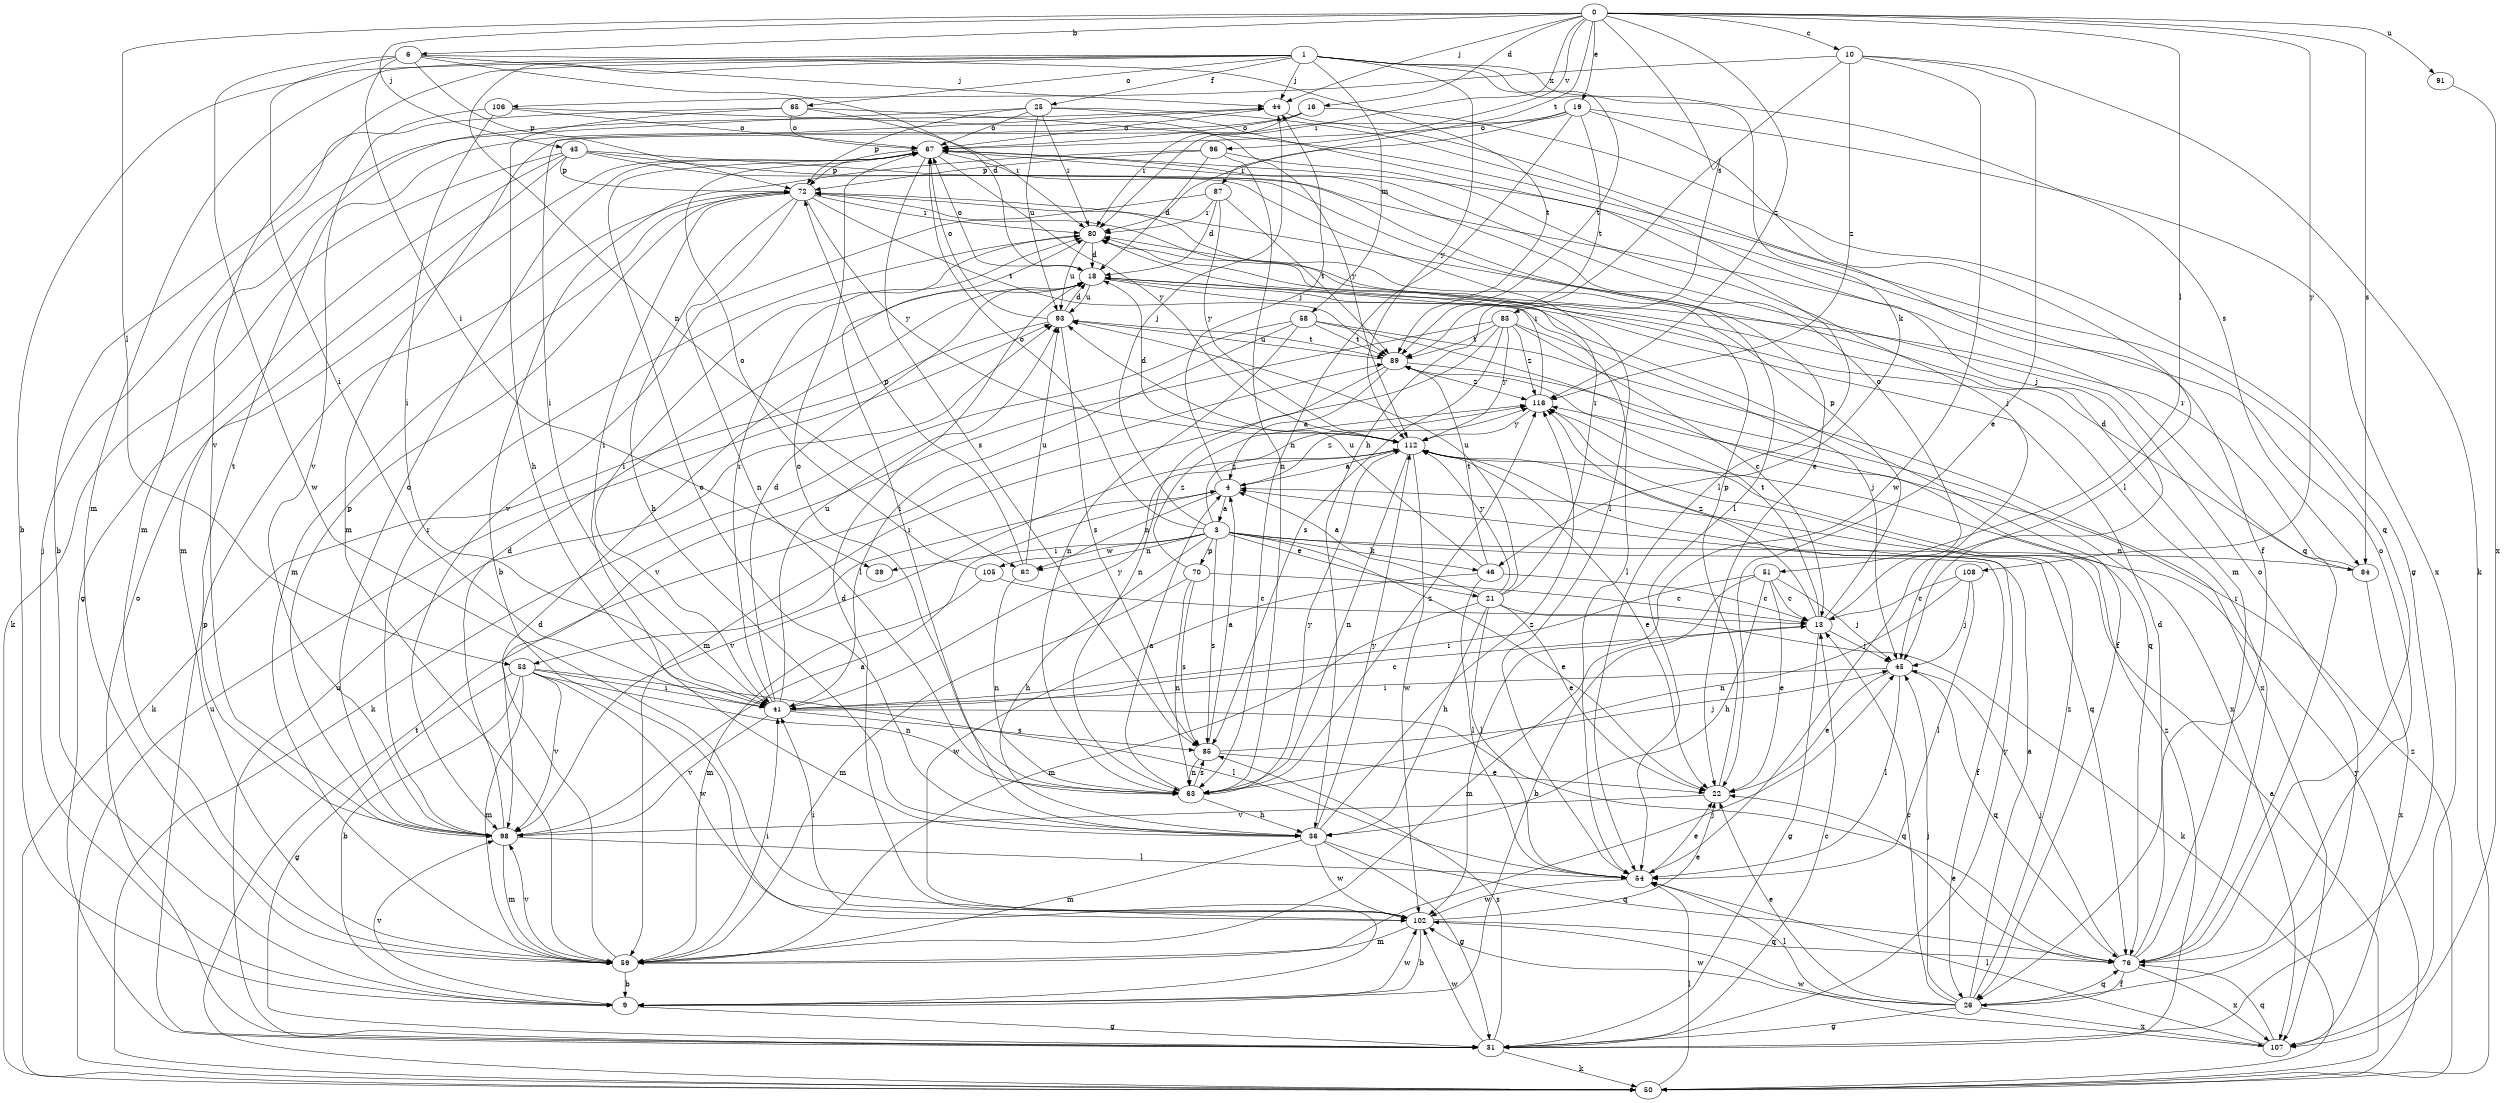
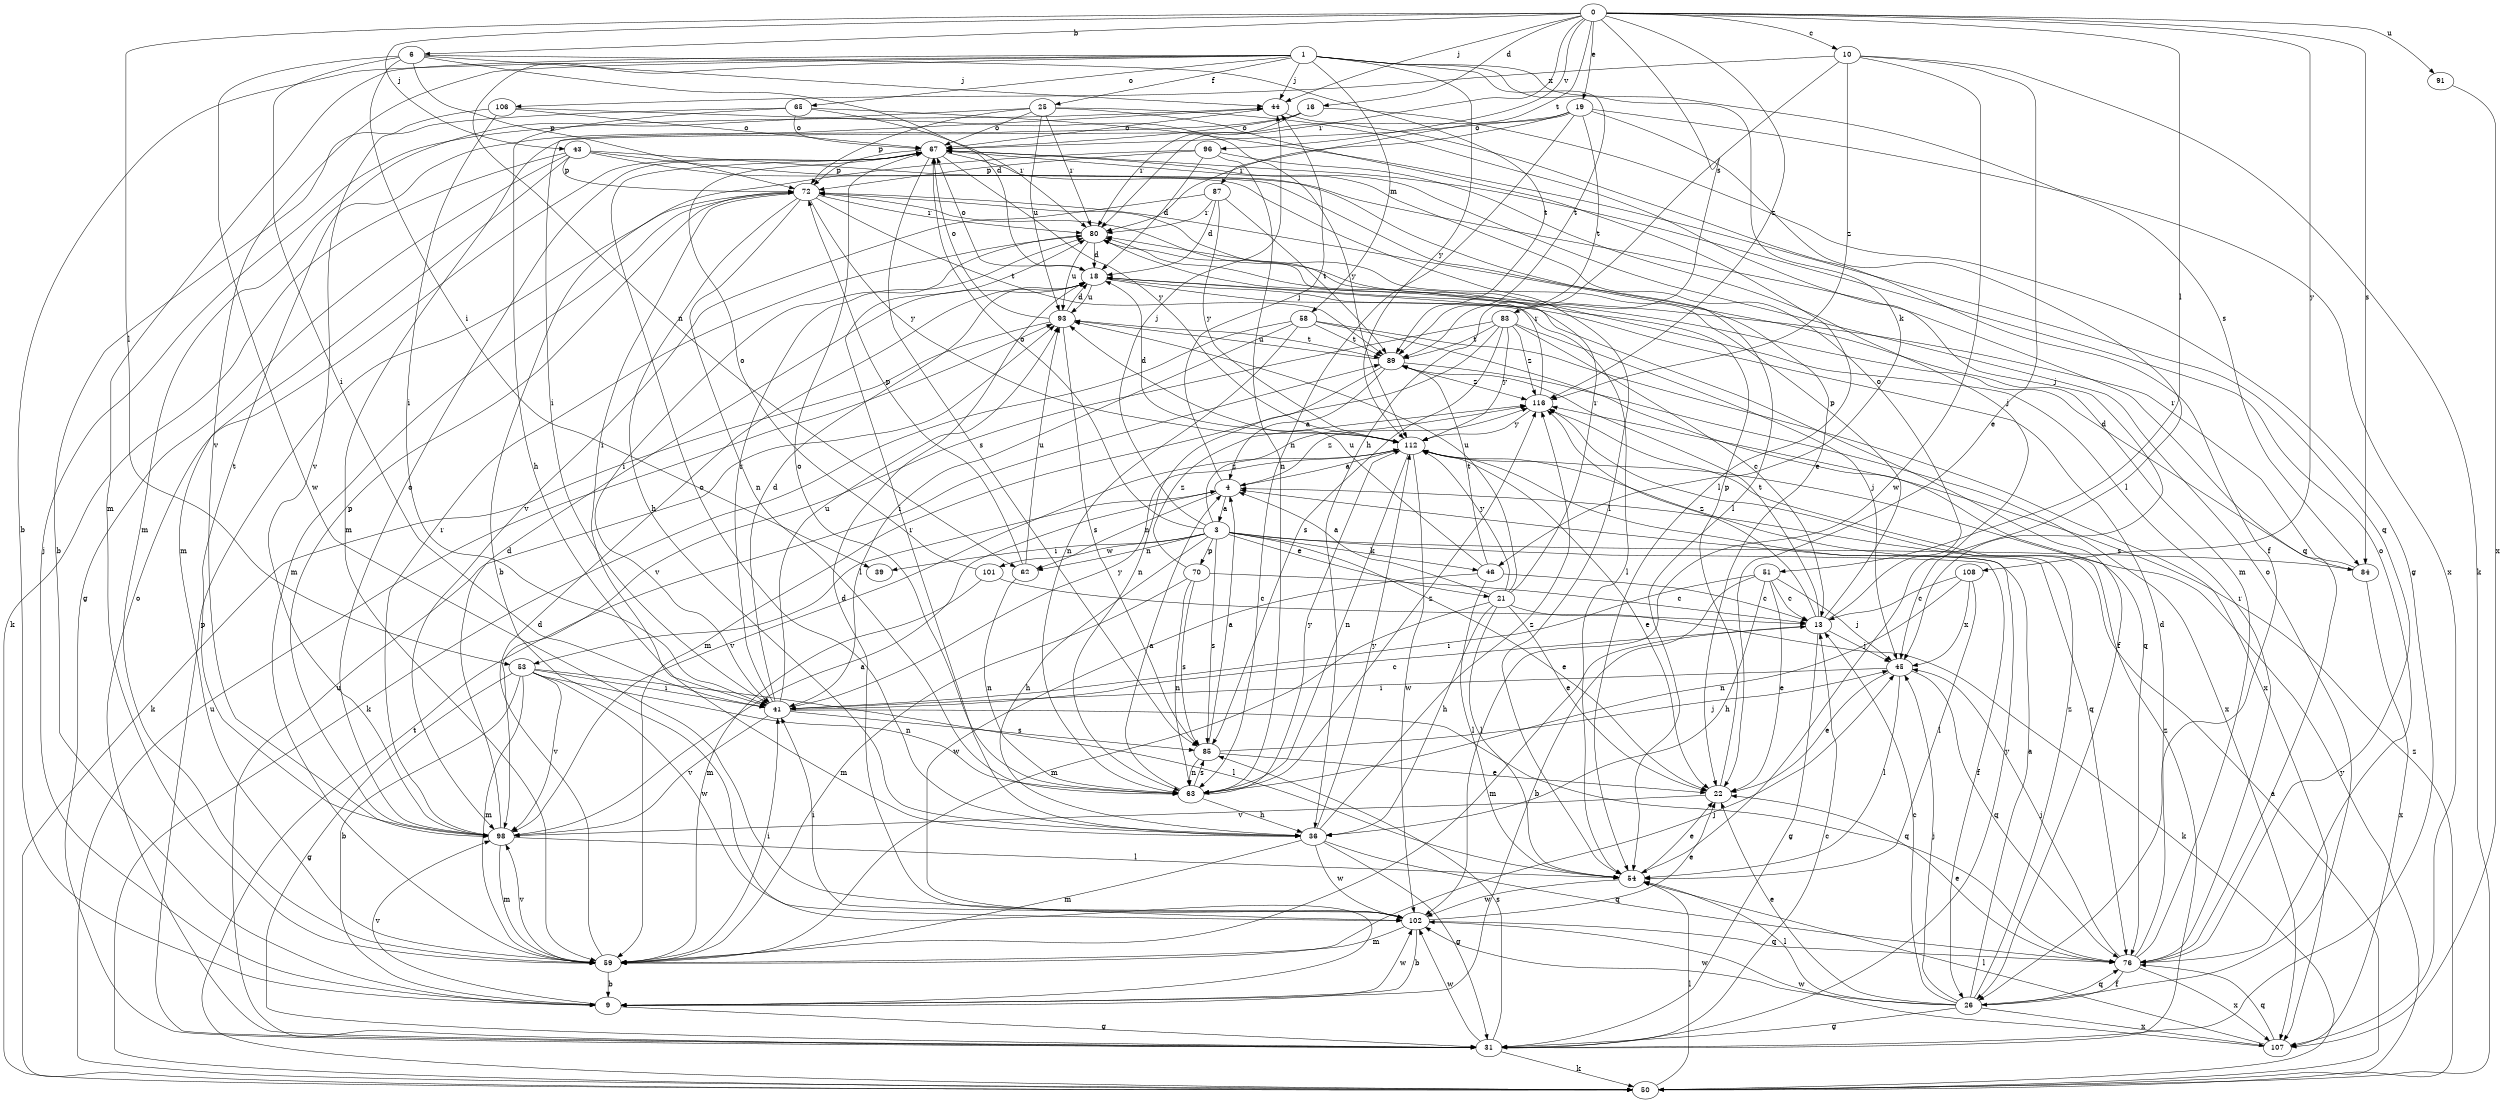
edge "3" -> "84": label "n" -> "s"
node "105": label "105" -> "101"
edge "108" -> "45": label "j" -> "x"
